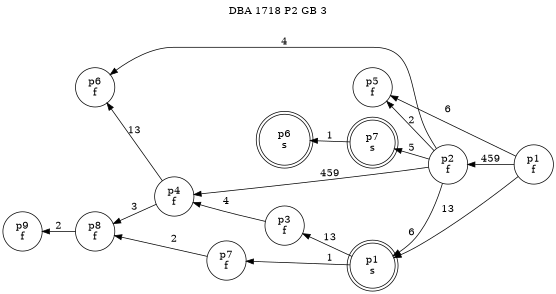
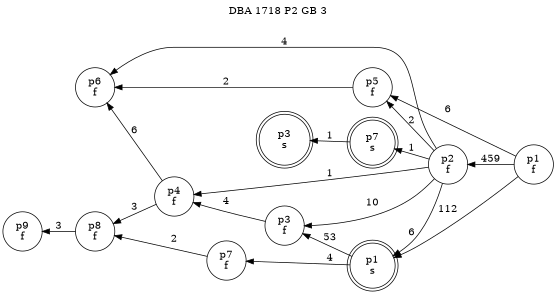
edge "p5 f" -> "p6 f": added, label "2"
edge "p4 f" -> "p6 f": label "13" -> "6"
node "p6 s": label "p6 s" -> "p3 s"
edge "p2 f" -> "p7 s": label "5" -> "1"
edge "p2 f" -> "p4 f": label "459" -> "1"
edge "p1 f" -> "p1 s": label "13" -> "112"
edge "p2 f" -> "p3 f": added, label "10"
edge "p8 f" -> "p9 f": label "2" -> "3"
edge "p1 s" -> "p3 f": label "13" -> "53"
edge "p1 s" -> "p7 f": label "1" -> "4"
